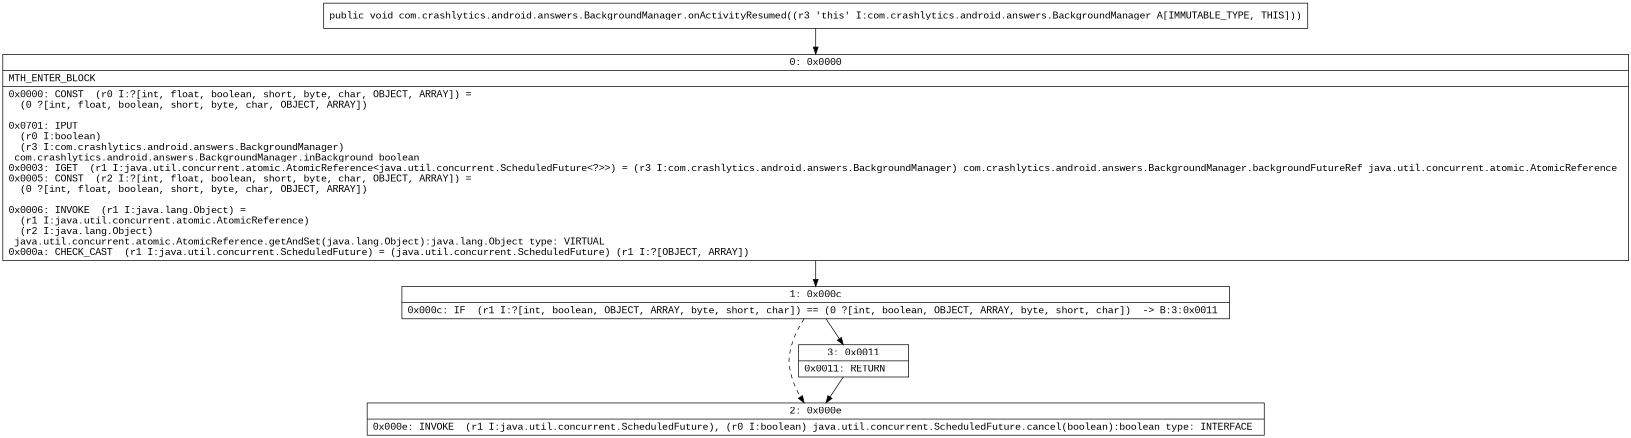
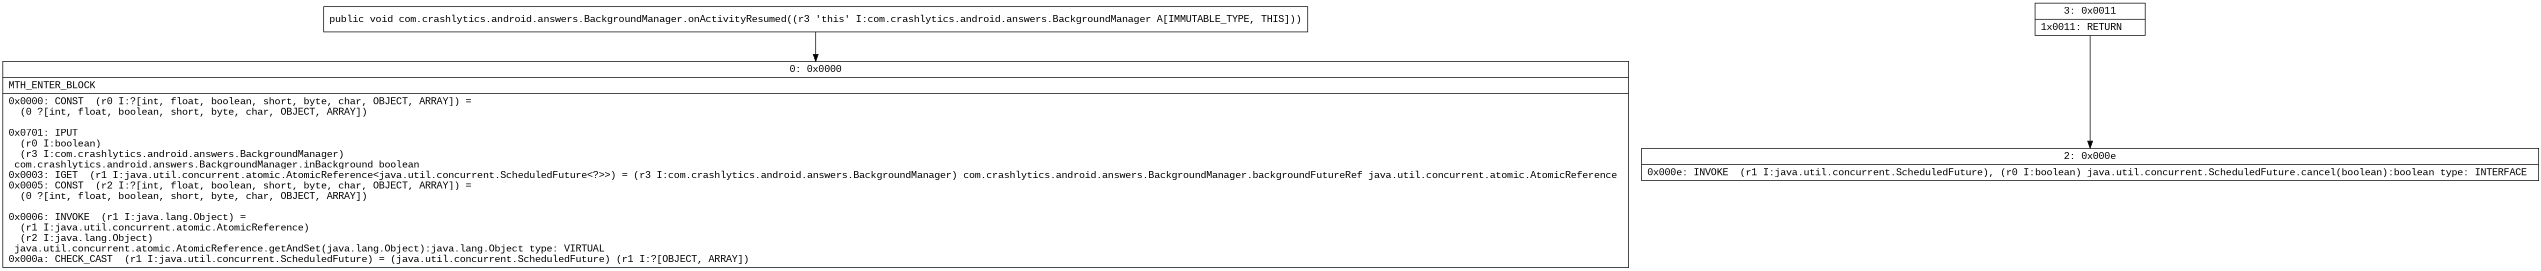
node "1: 0x000c": removed
node "3: 0x0011": text "0x0011: RETURN" -> "1x0011: RETURN"
